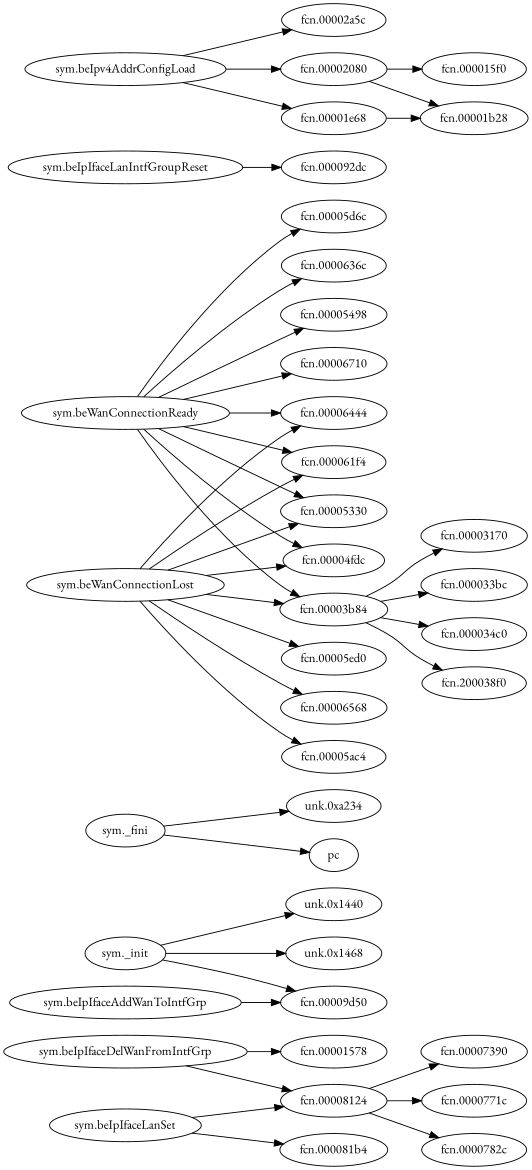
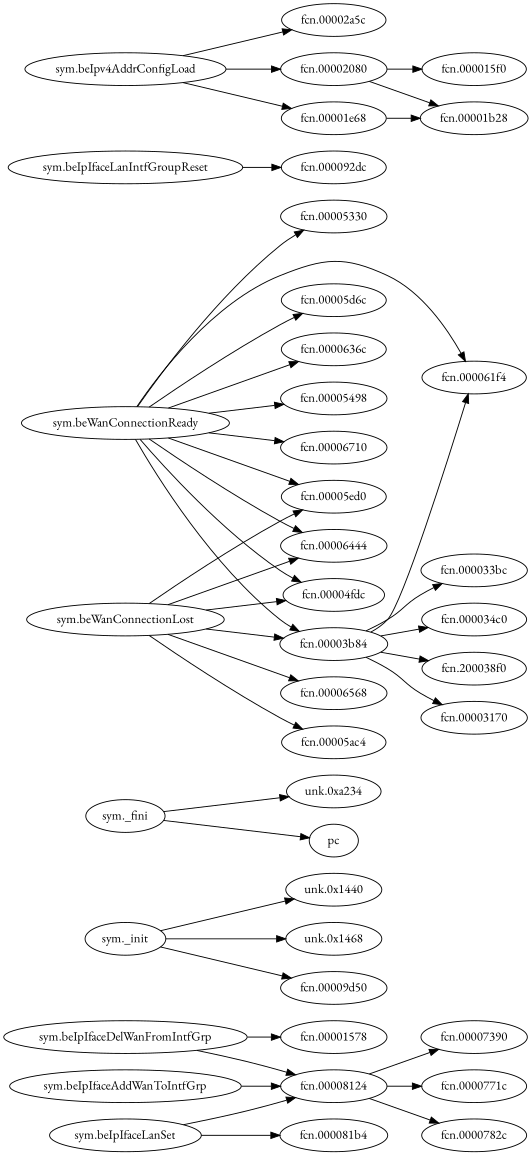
edge "sym.beWanConnectionReady" -> "fcn.00005ed0": added
edge "sym.beWanConnectionLost" -> "fcn.000061f4": now "fcn.00003b84" -> "fcn.000061f4"
edge "sym.beWanConnectionLost" -> "fcn.00005330": removed
edge "sym.beIpIfaceAddWanToIntfGrp" -> "fcn.00009d50": now "sym.beIpIfaceAddWanToIntfGrp" -> "fcn.00008124"
